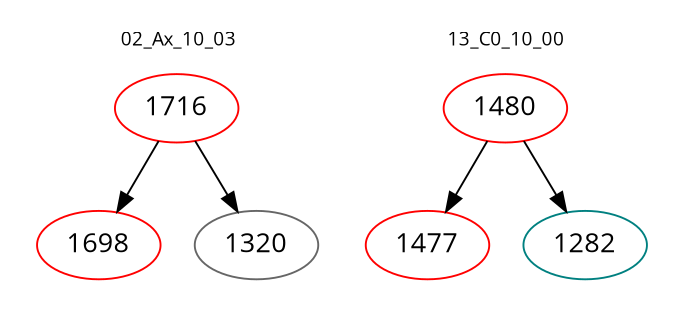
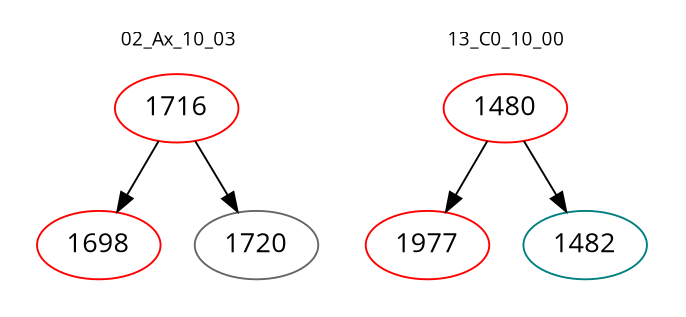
node "1320": label "1320" -> "1720"
node "1477": label "1477" -> "1977"
node "1282": label "1282" -> "1482"
